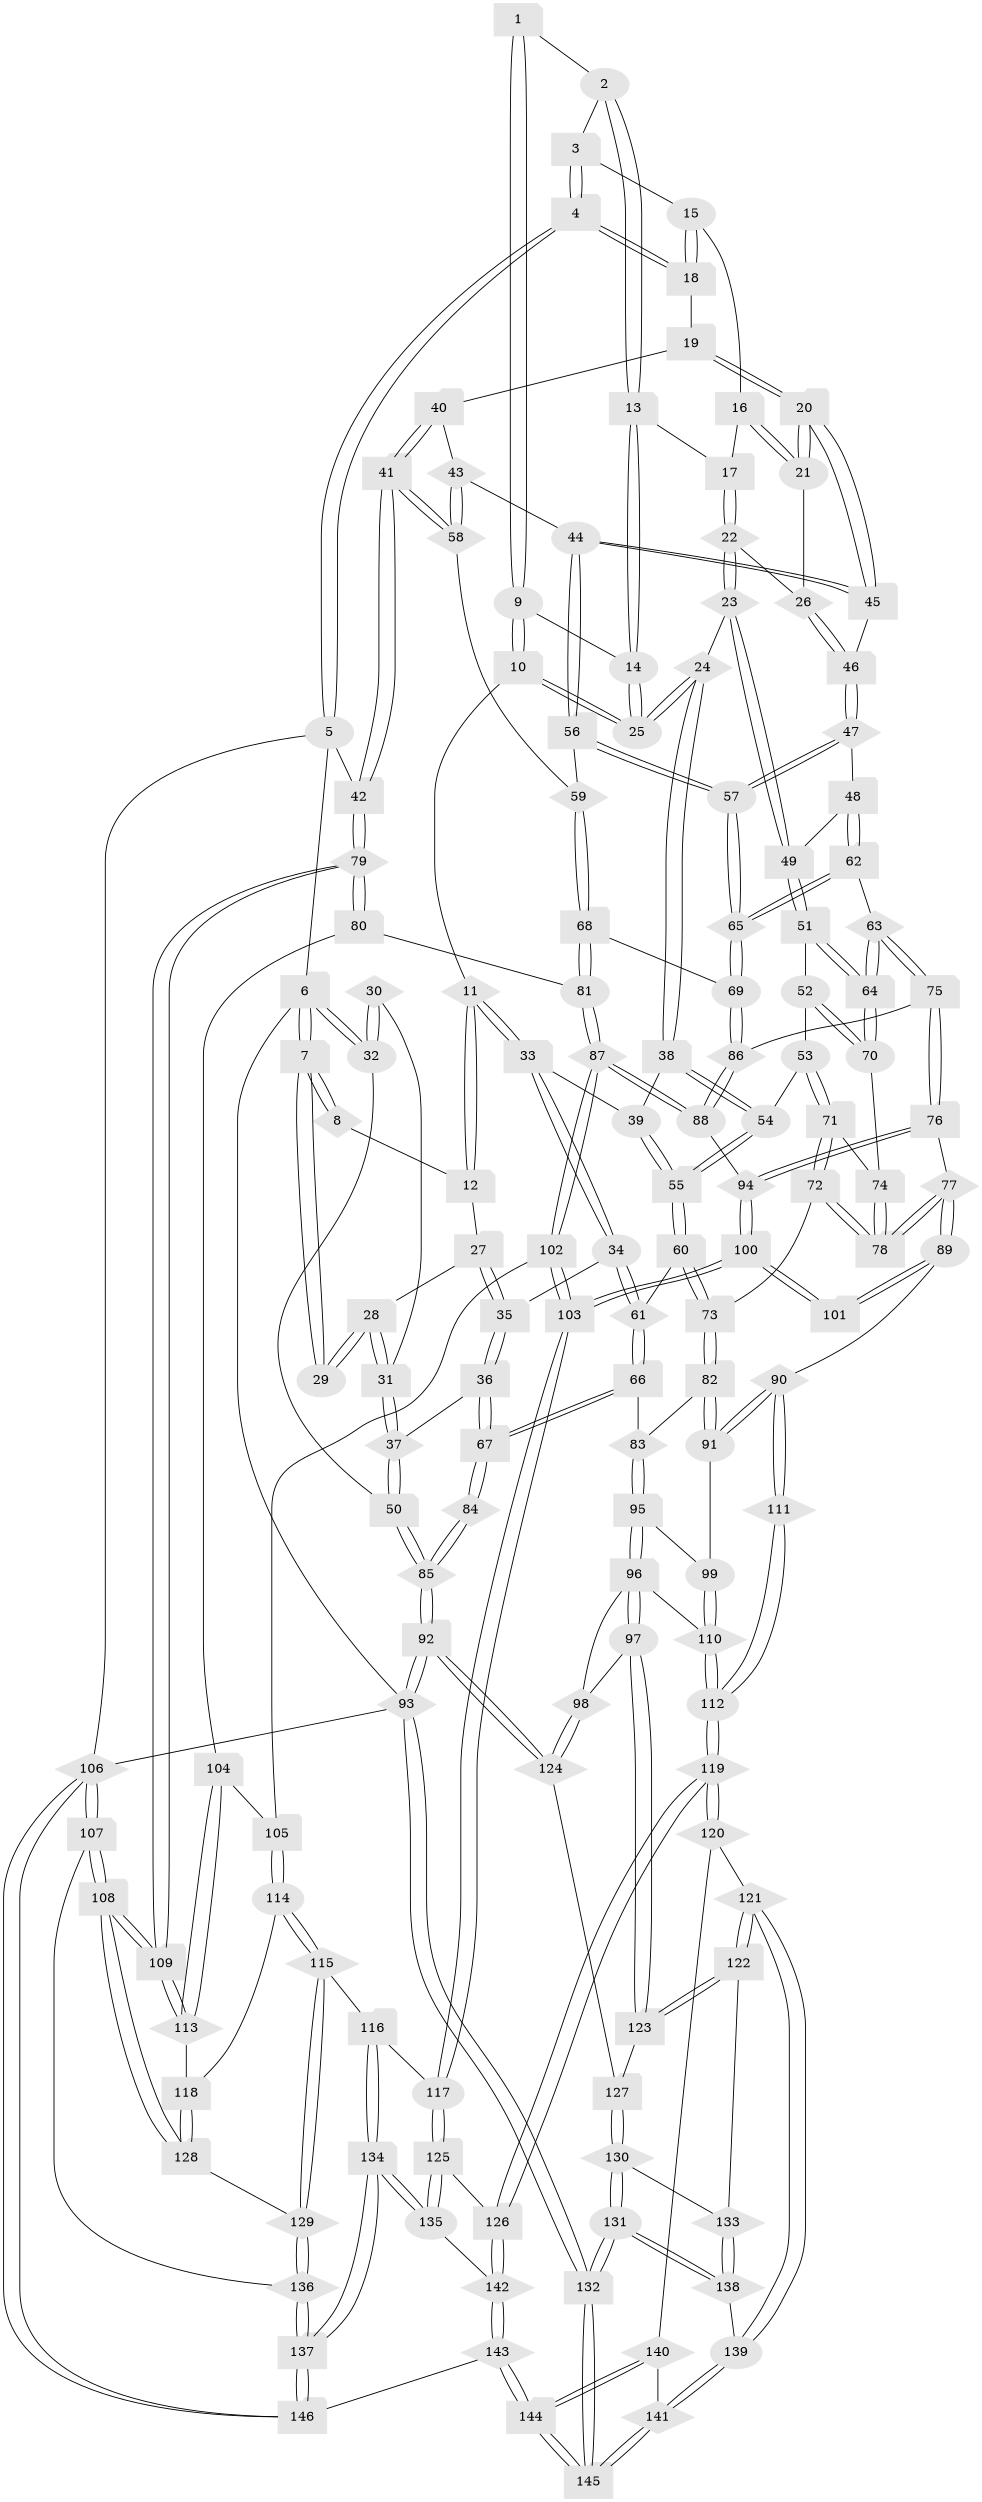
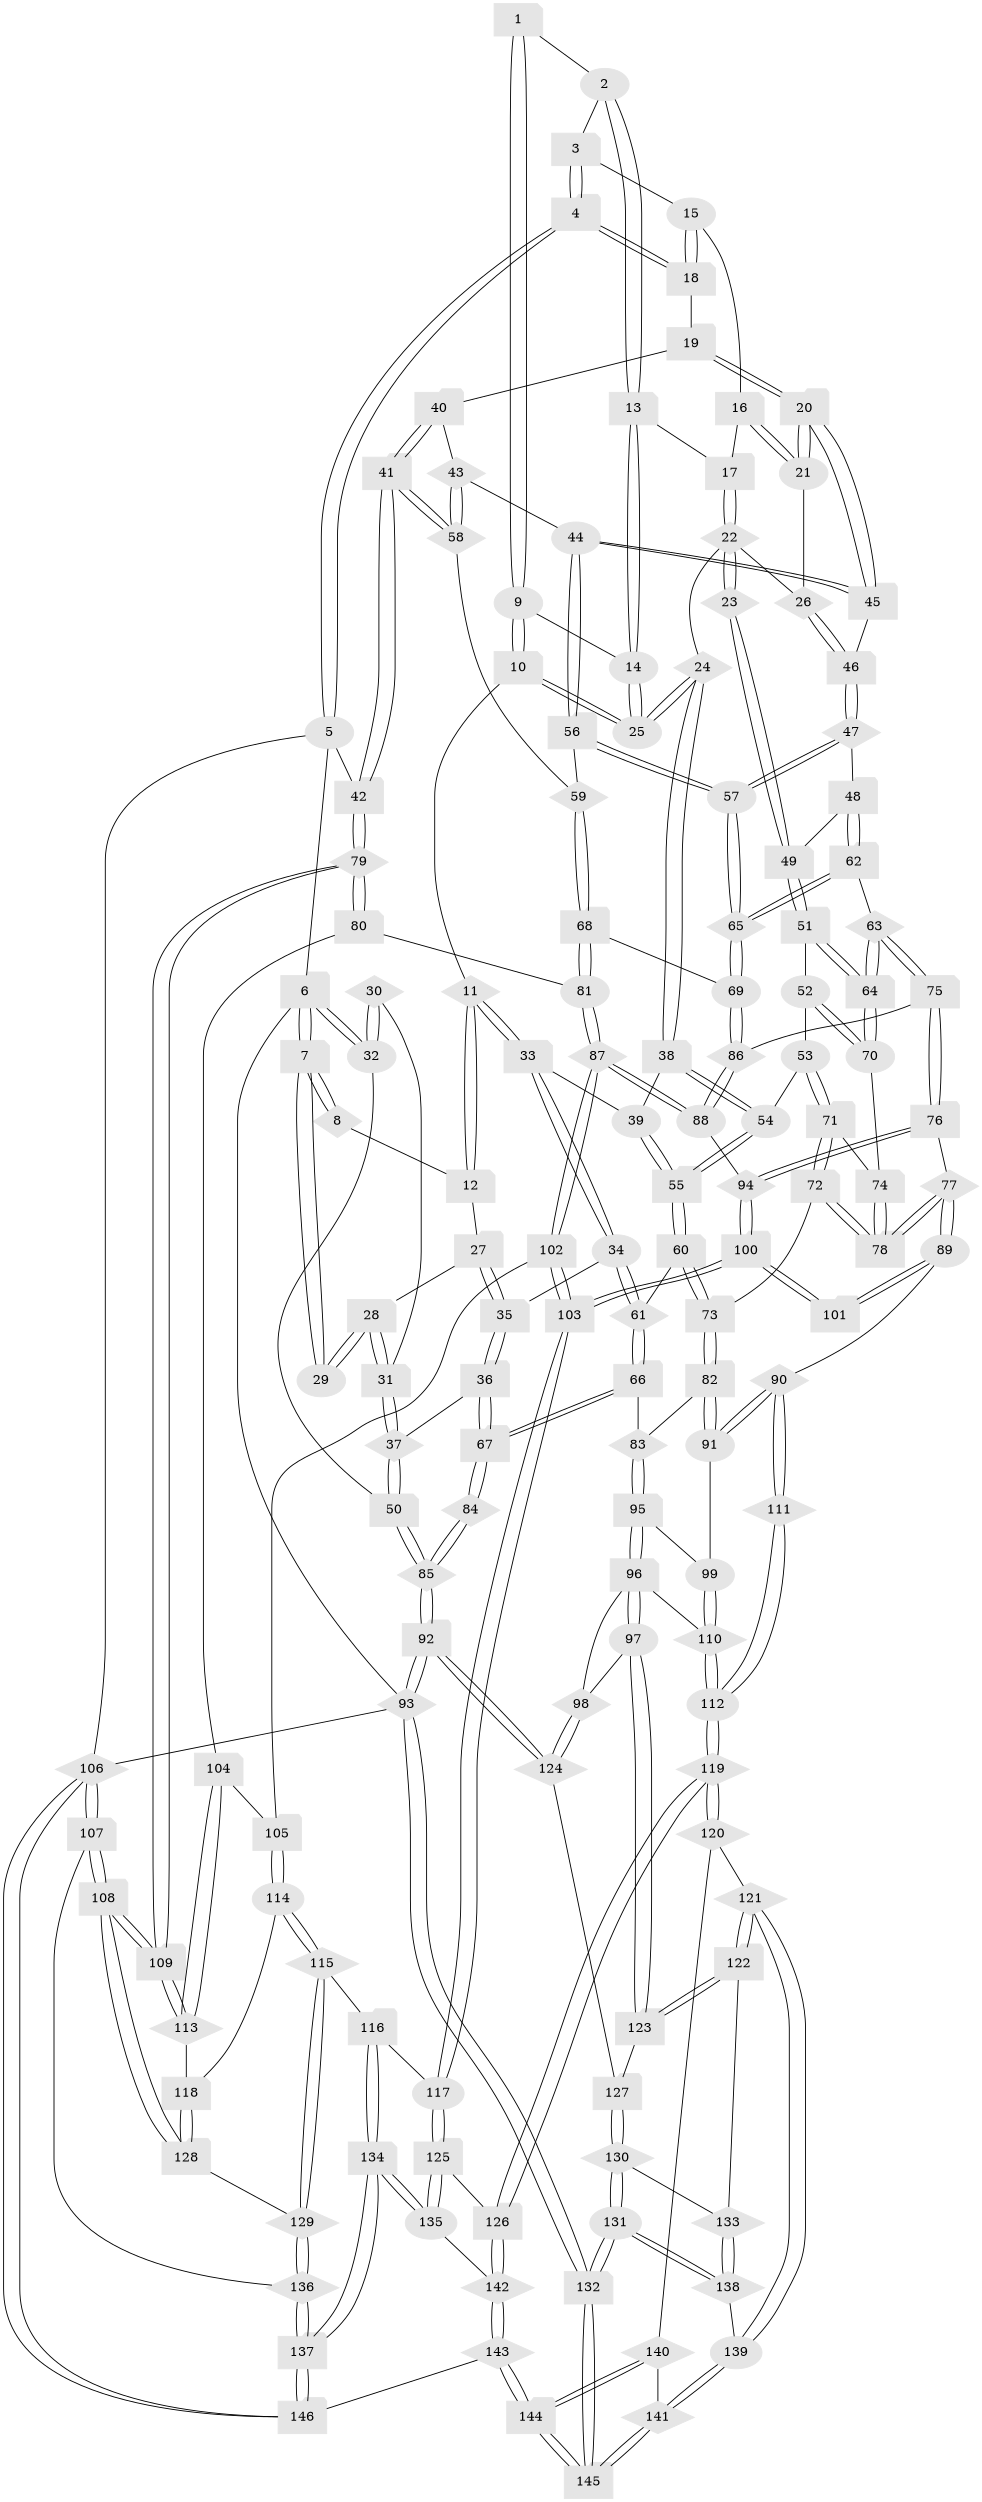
edge "23" -- "24": now "22" -- "24"
